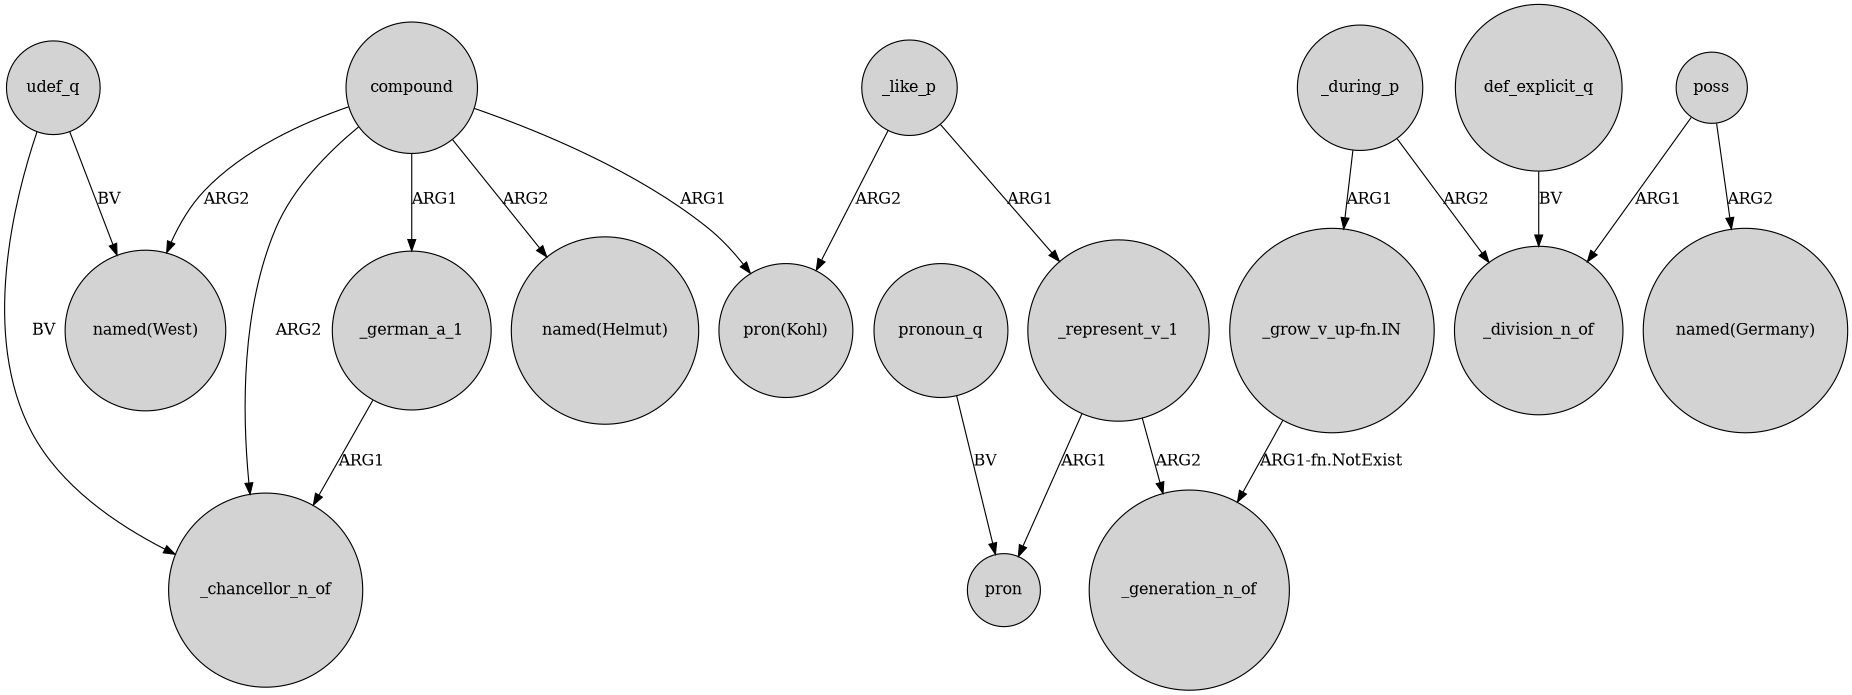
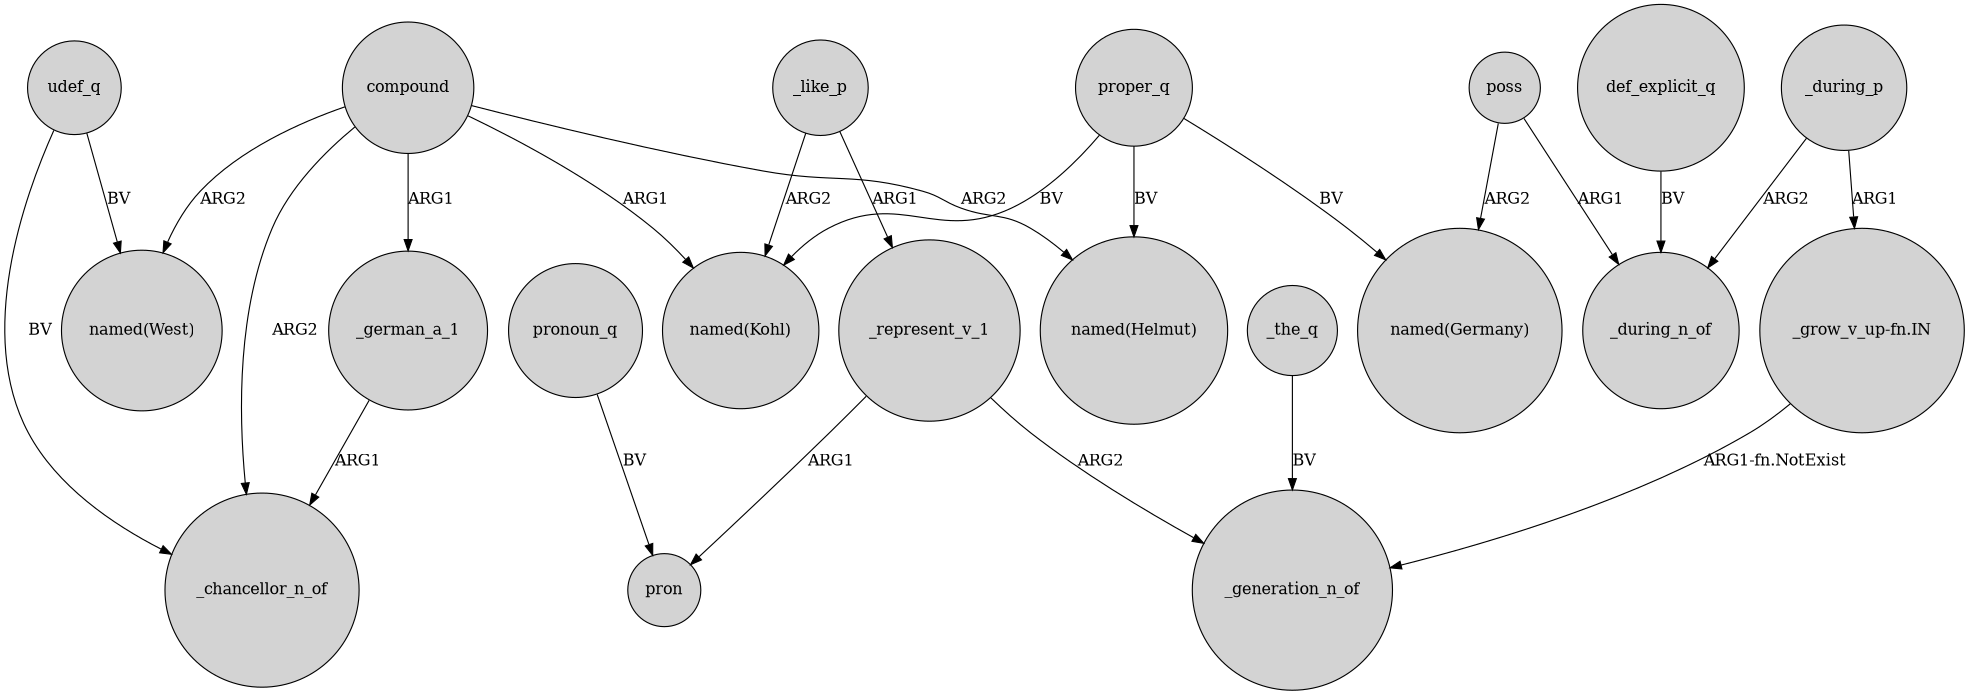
node "proper_q": added
node "pron(Kohl)": label "pron(Kohl)" -> "named(Kohl)"
node "_the_q": added
node "_division_n_of": label "_division_n_of" -> "_during_n_of"
